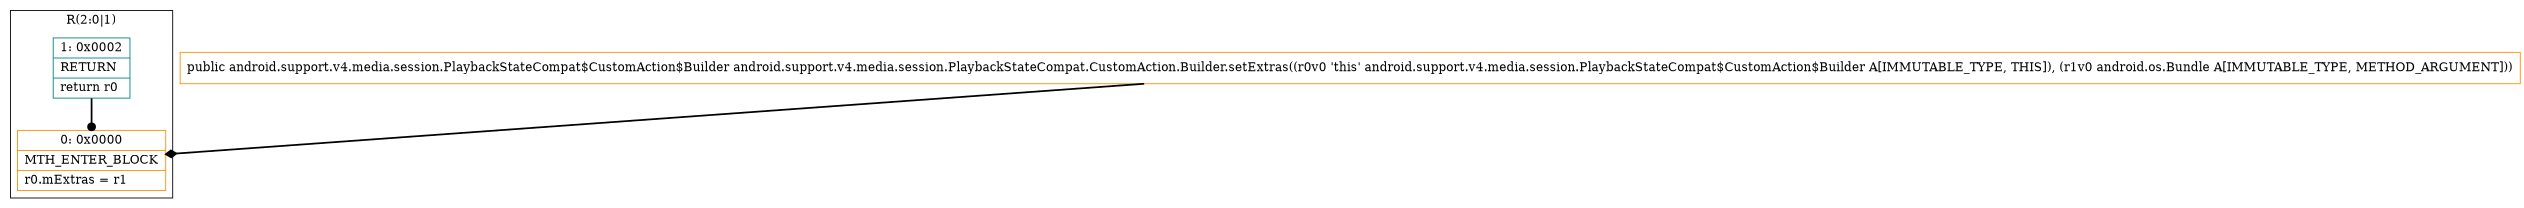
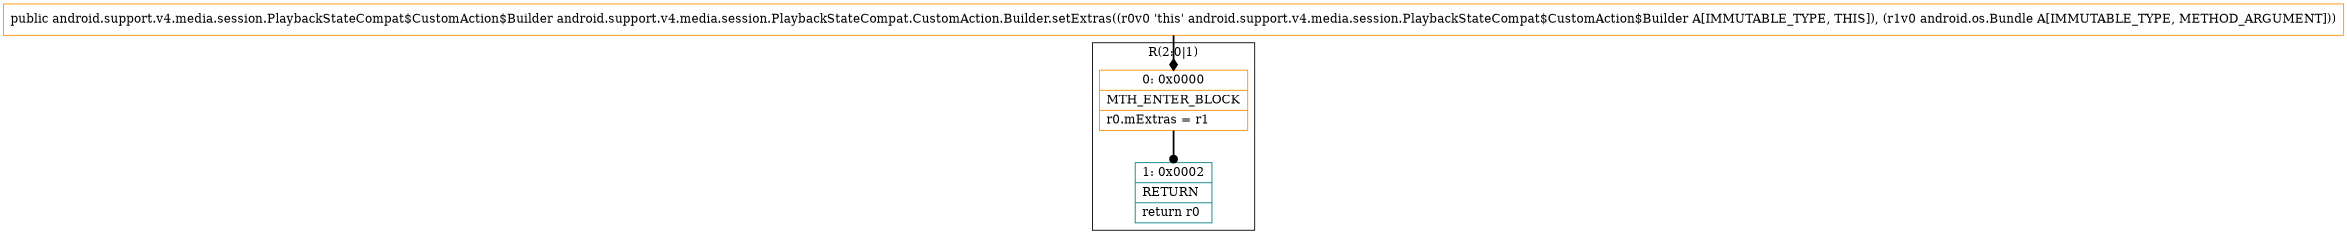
edge "1: 0x0002" -> "0: 0x0000": reversed
